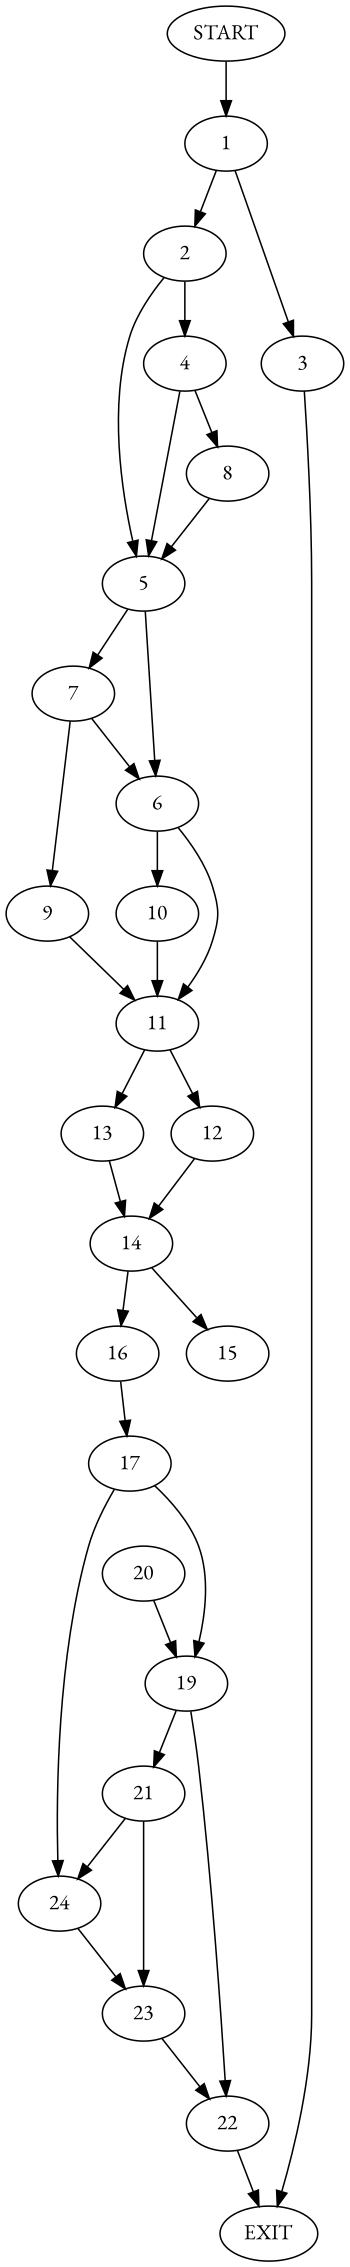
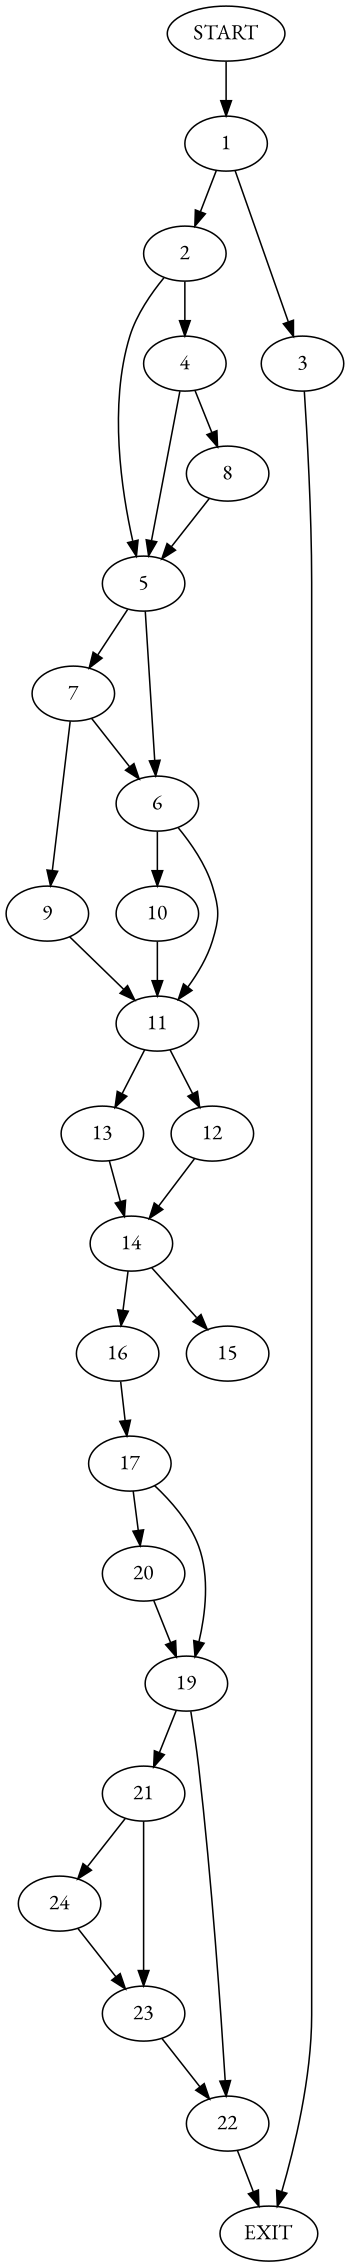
edge "17" -> "24": now "17" -> "20"
